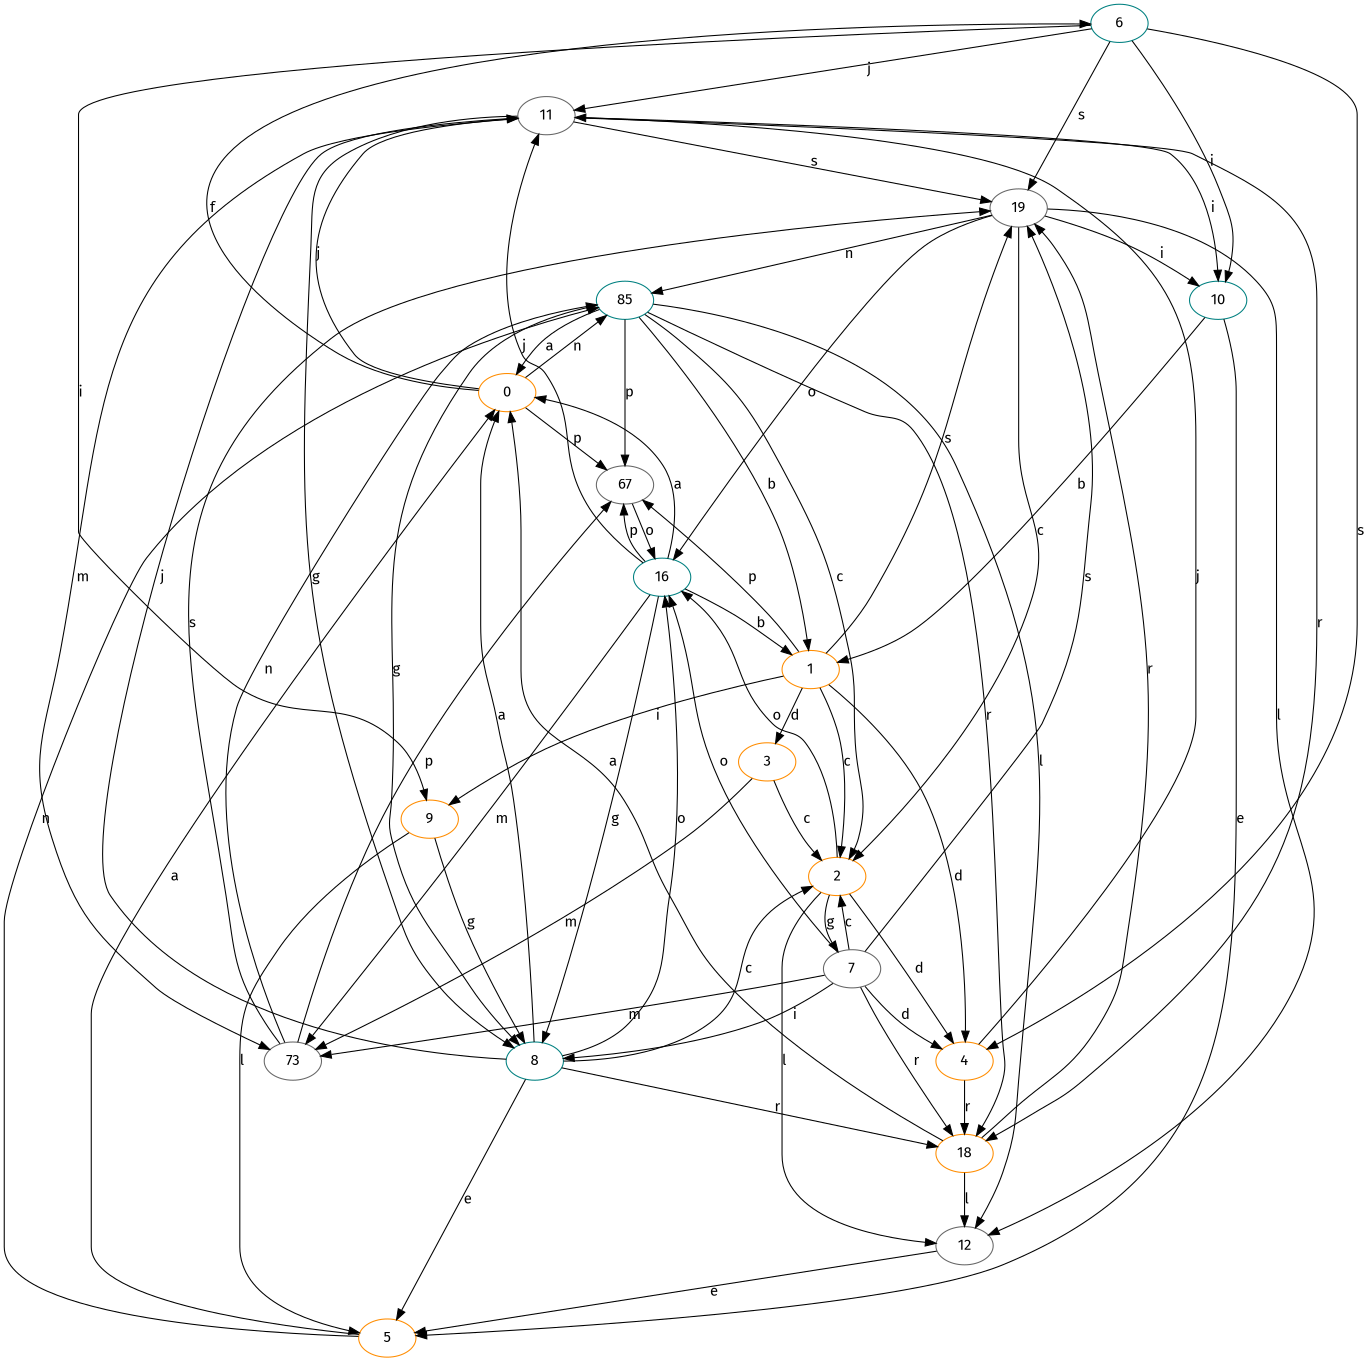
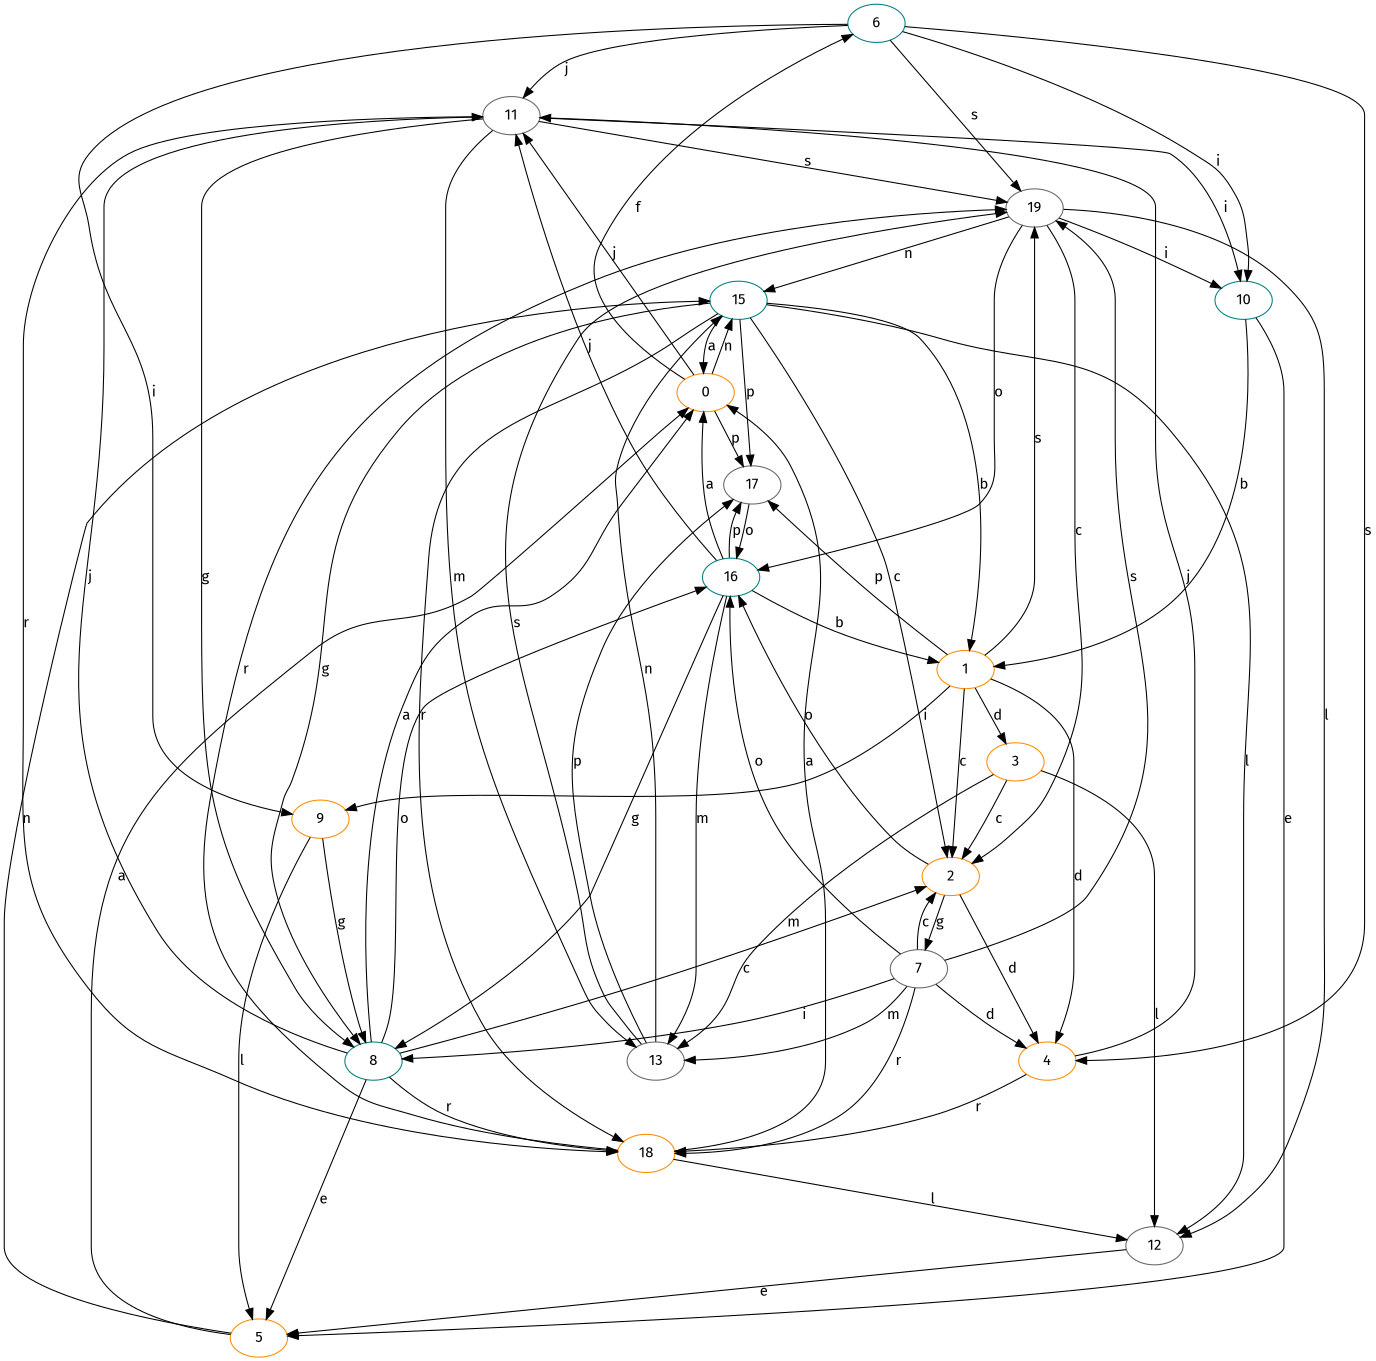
node "85": label "85" -> "15"
node "67": label "67" -> "17"
node "73": label "73" -> "13"
edge "2" -> "12": now "3" -> "12"
